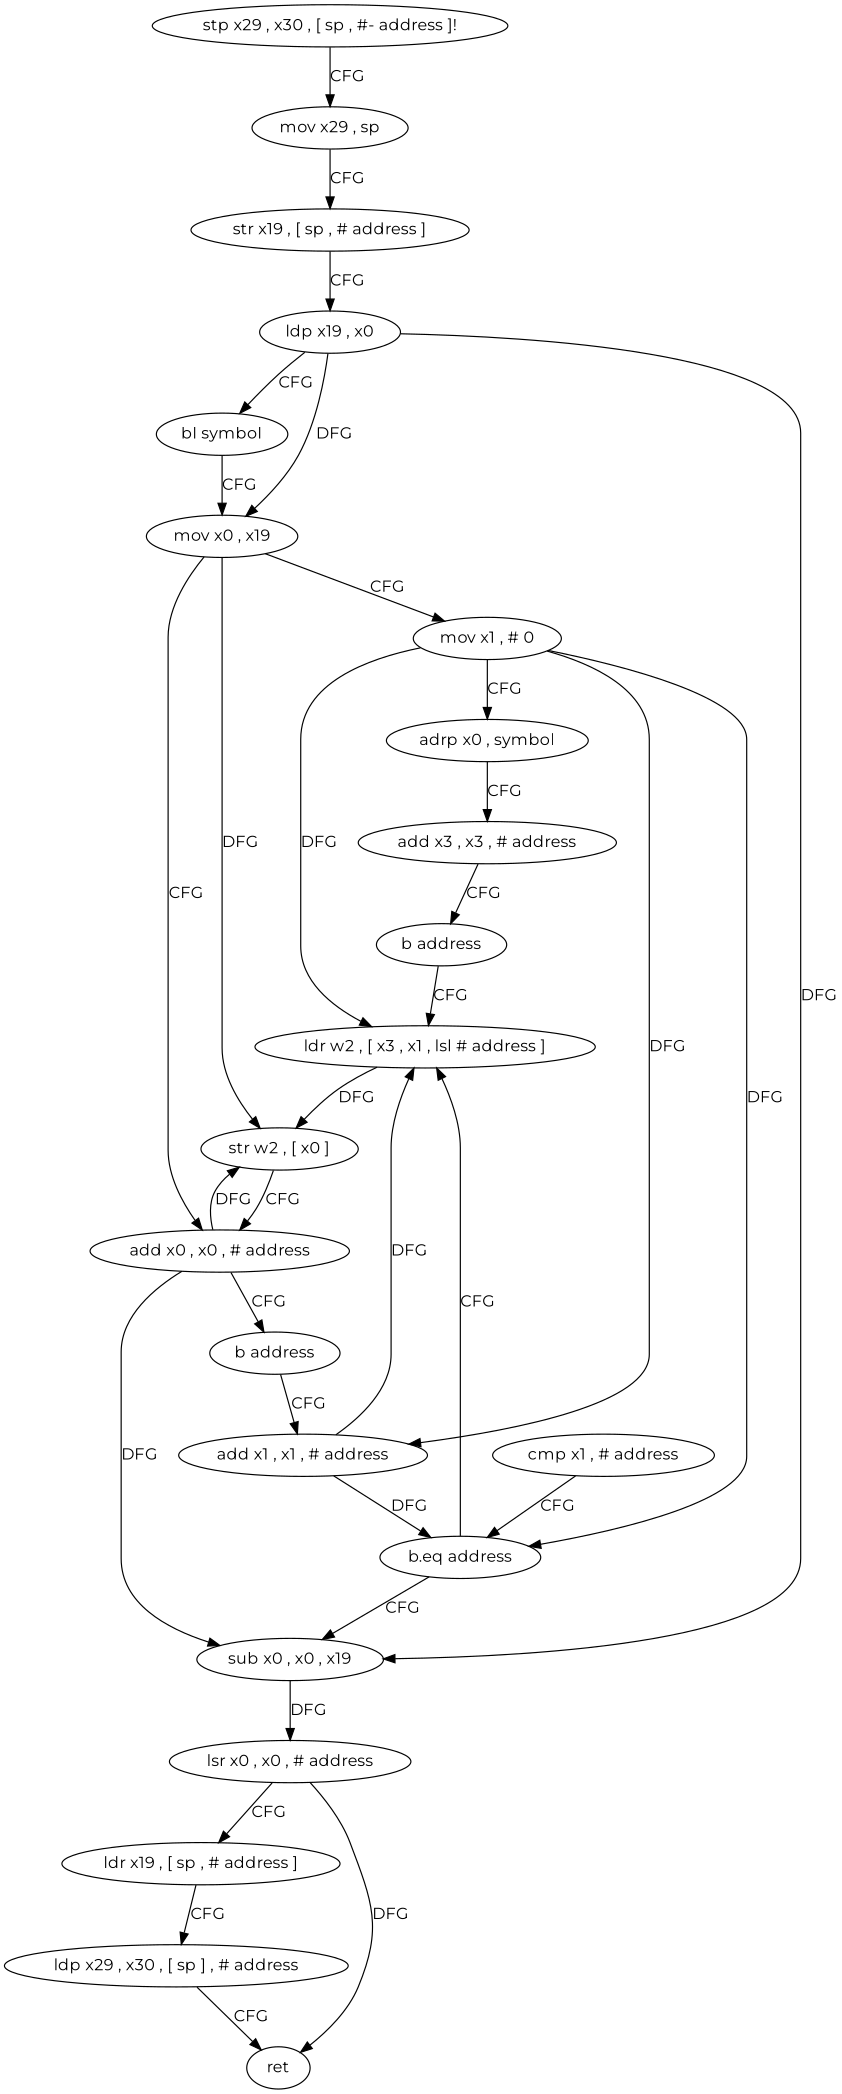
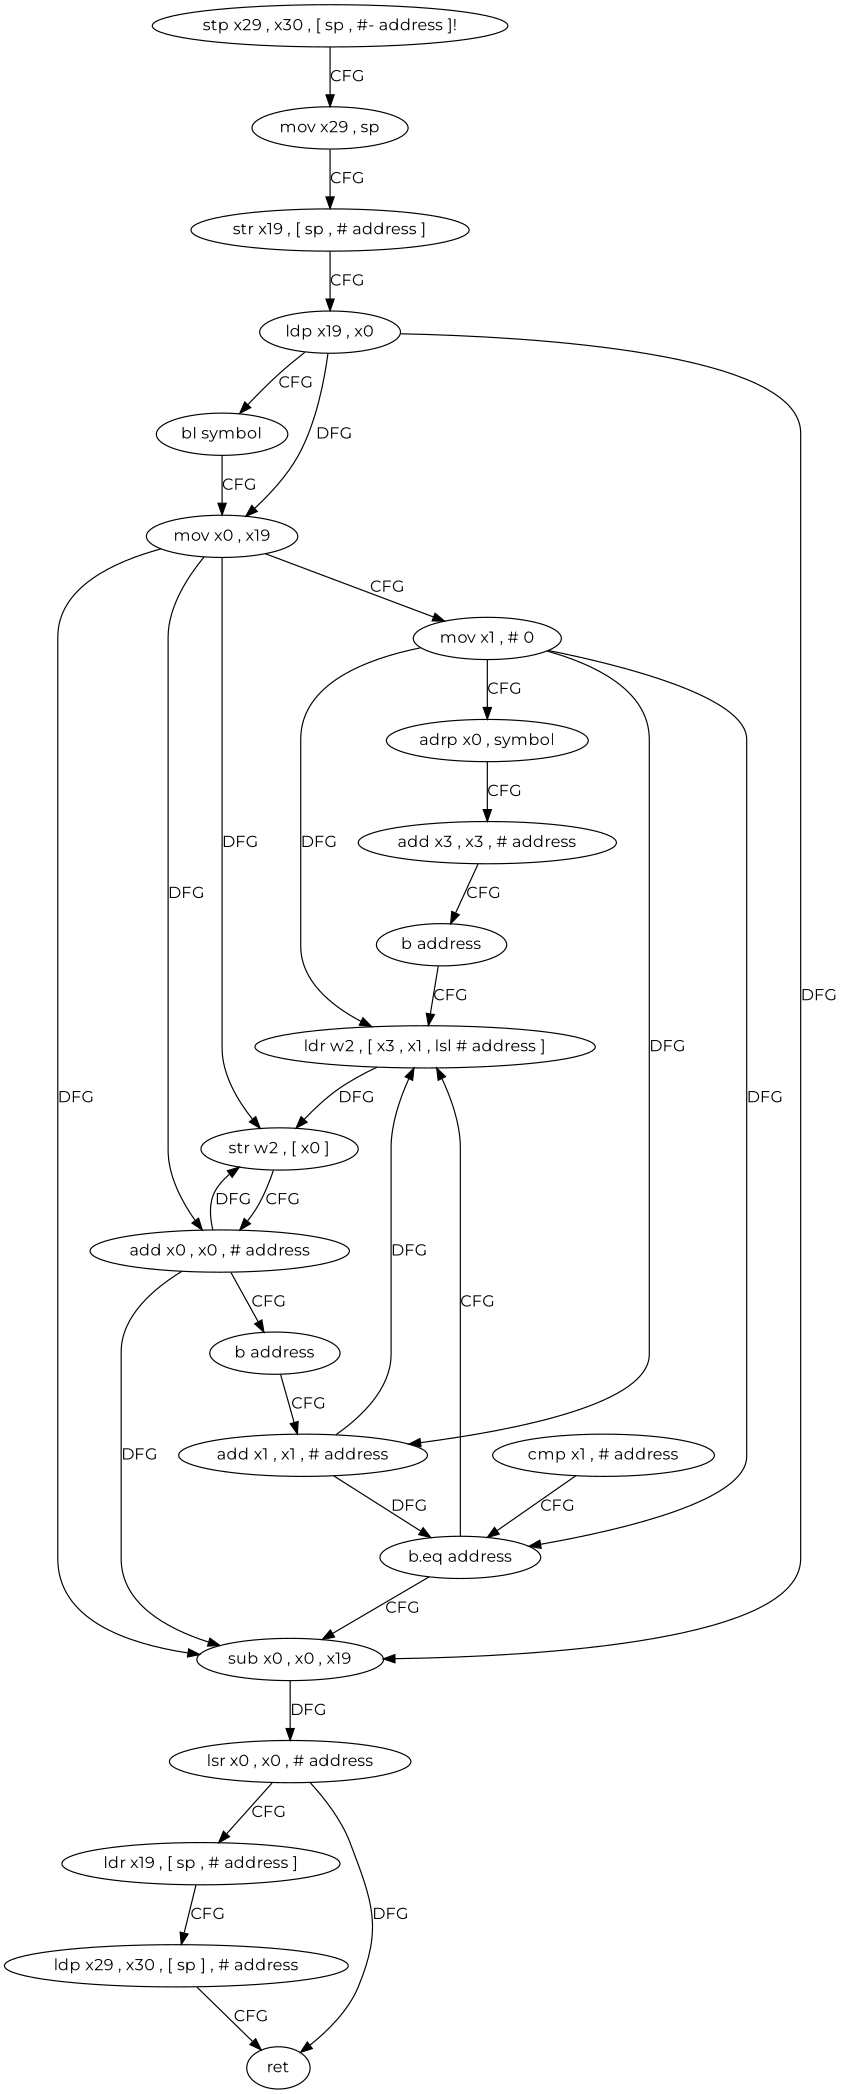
edge "mov x0 , x19" -> "add x0 , x0 , # address": label "CFG" -> "DFG"
edge "mov x0 , x19" -> "sub x0 , x0 , x19": added, label "DFG"
